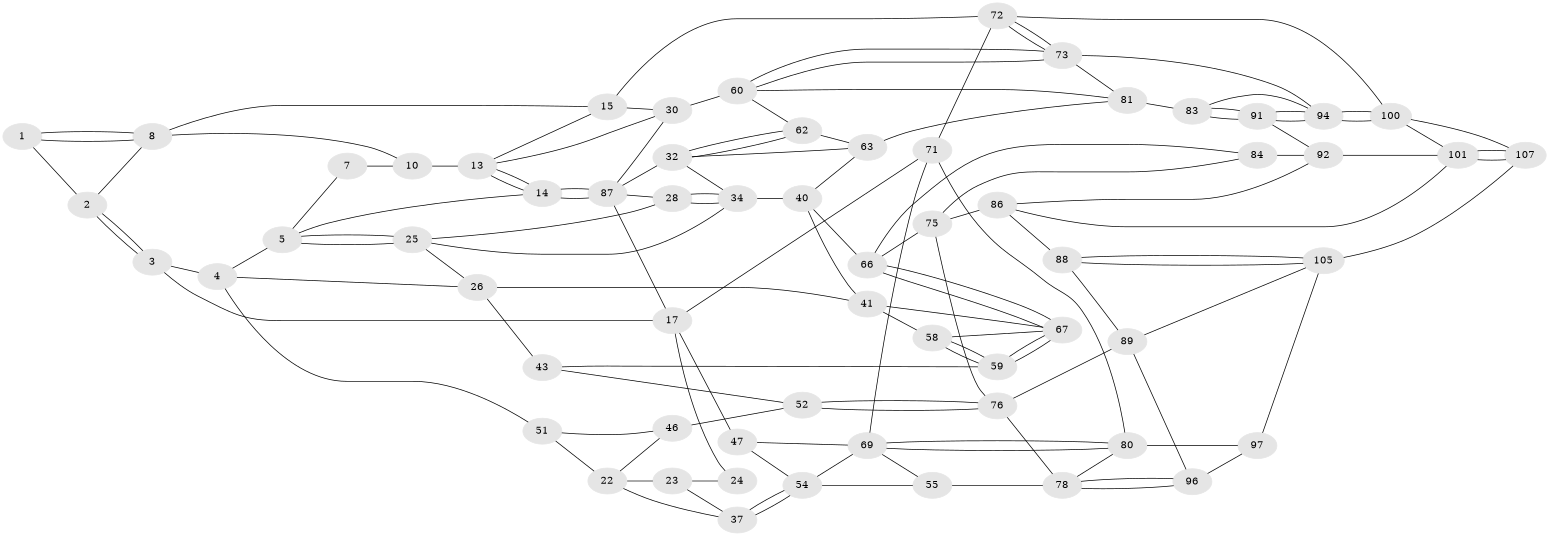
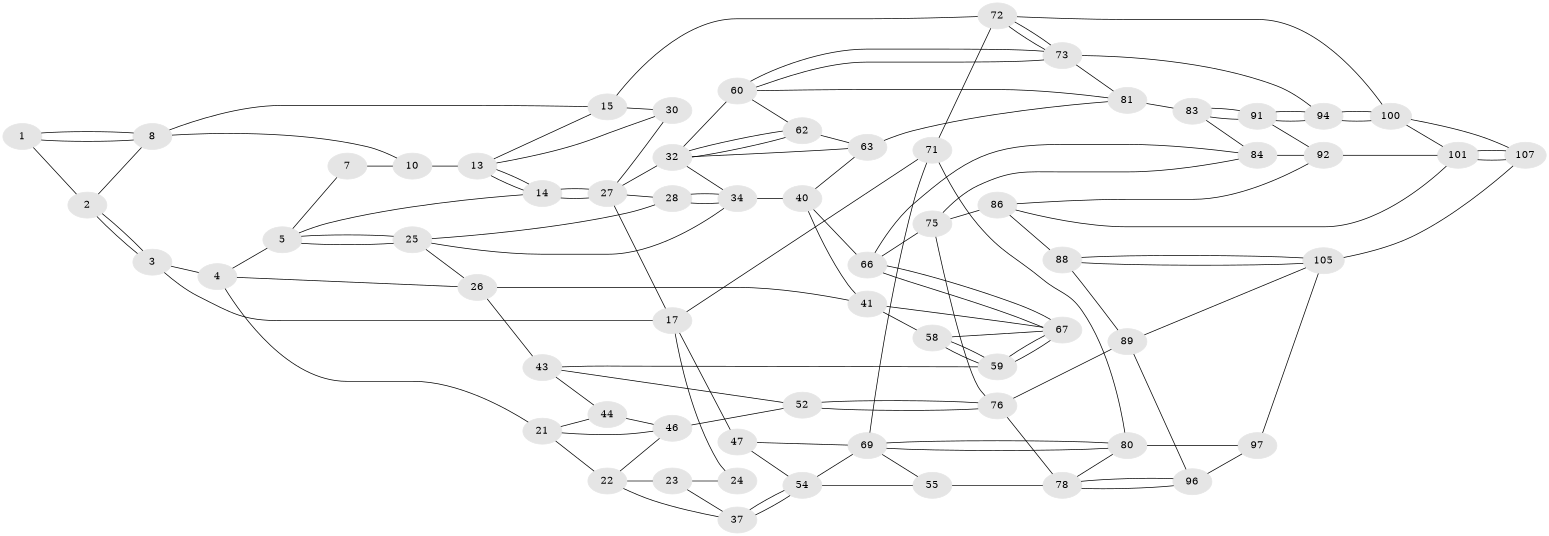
edge "83" -- "94": now "83" -- "84"
edge "60" -- "30": now "60" -- "32"
node "87": label "87" -> "27"
node "44": added
node "51": label "51" -> "21"
